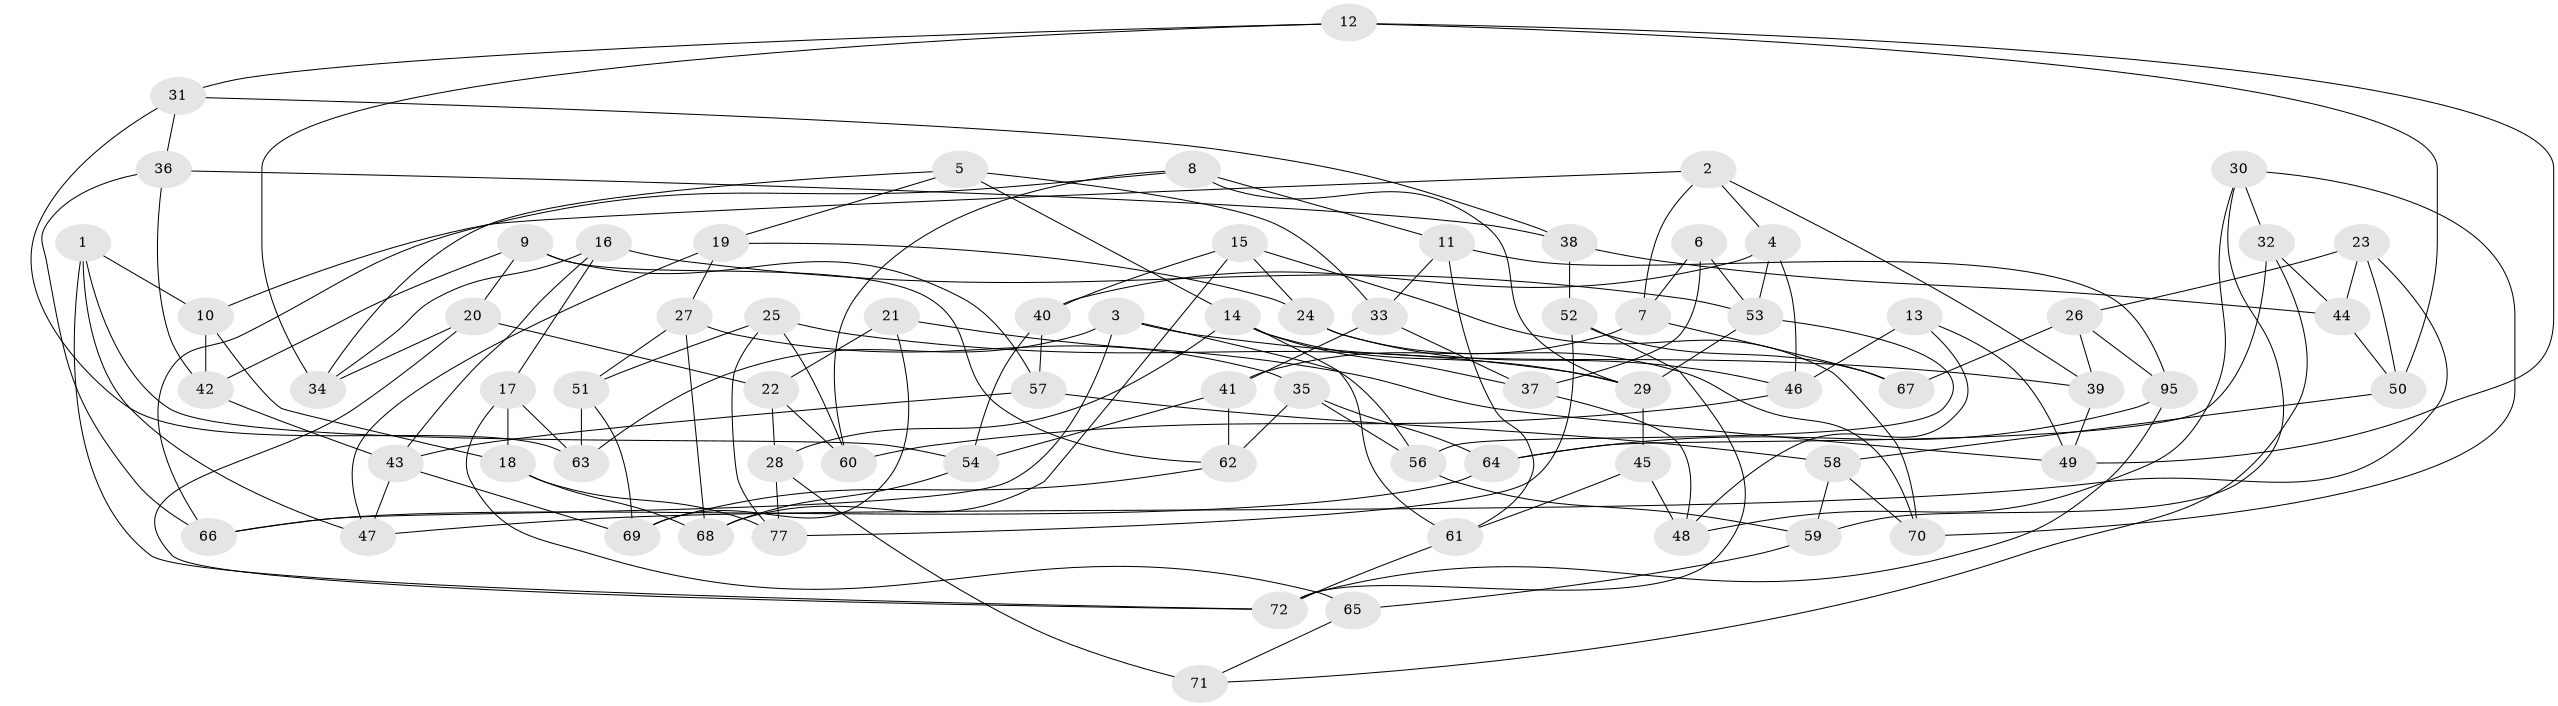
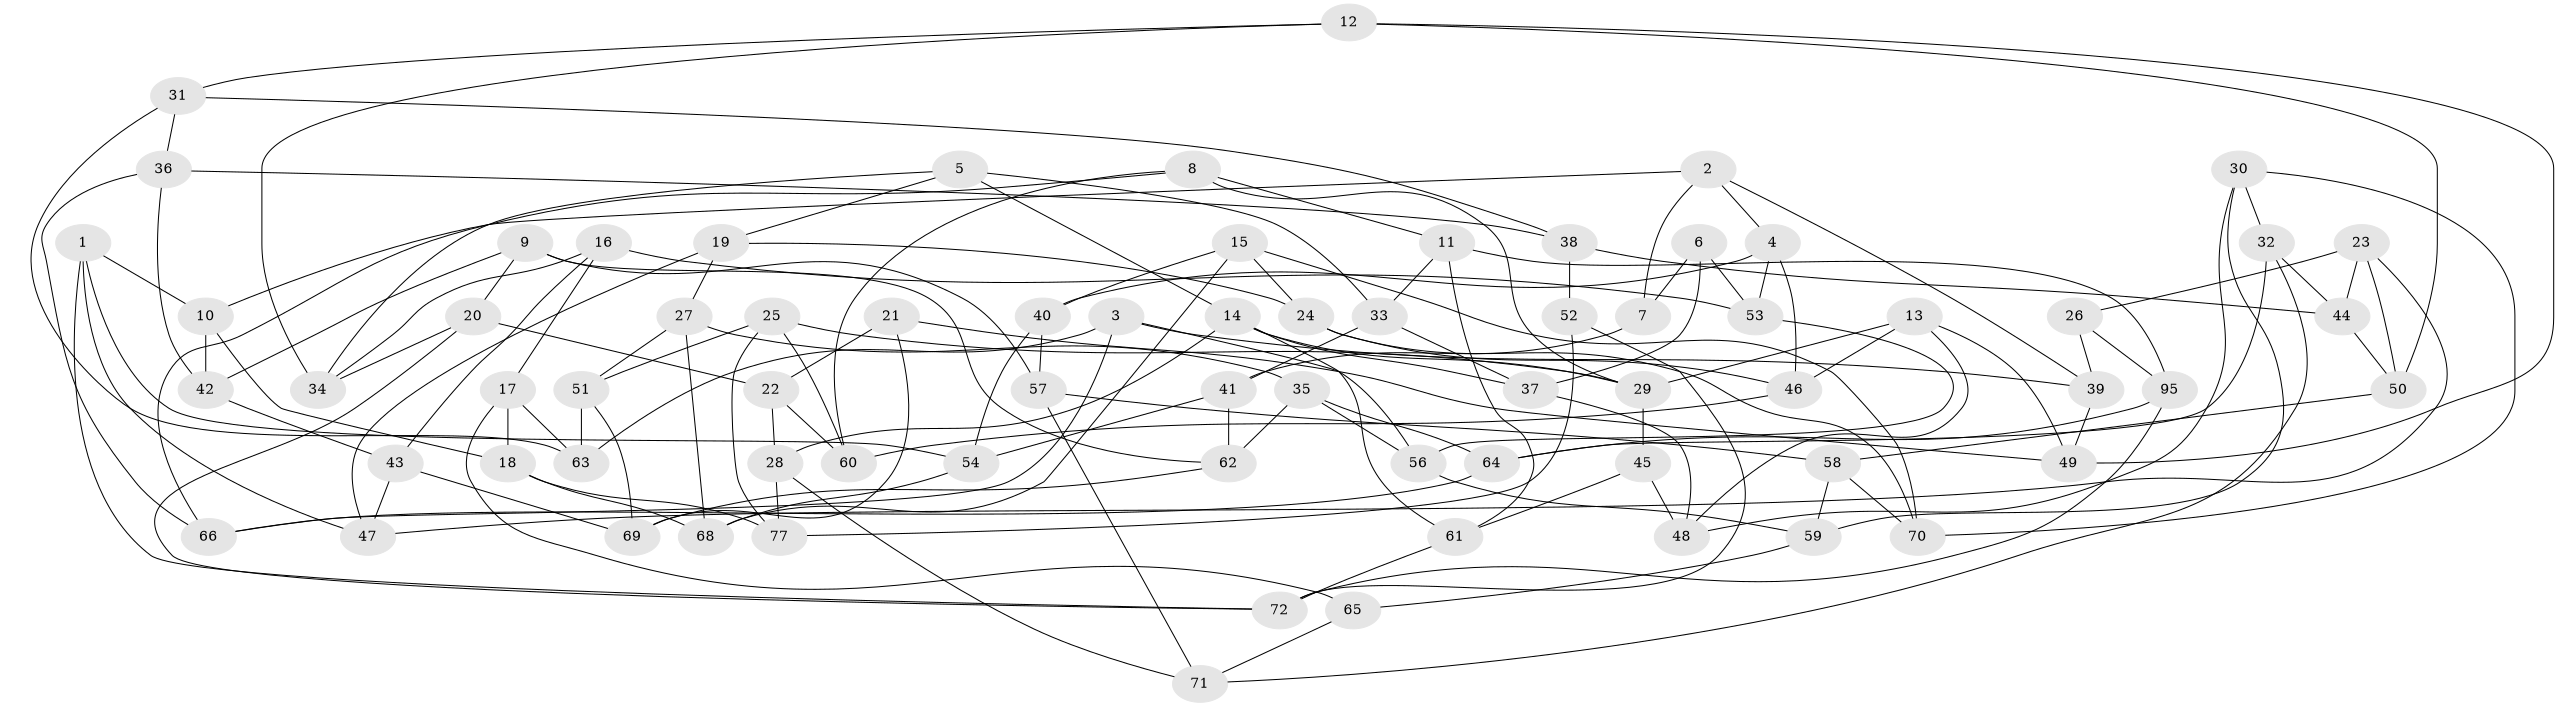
edge "53" -- "29": now "13" -- "29"
node "67": removed
edge "57" -- "43": now "57" -- "71"
